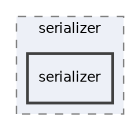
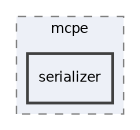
cluster "serializer": label "serializer" -> "mcpe"
